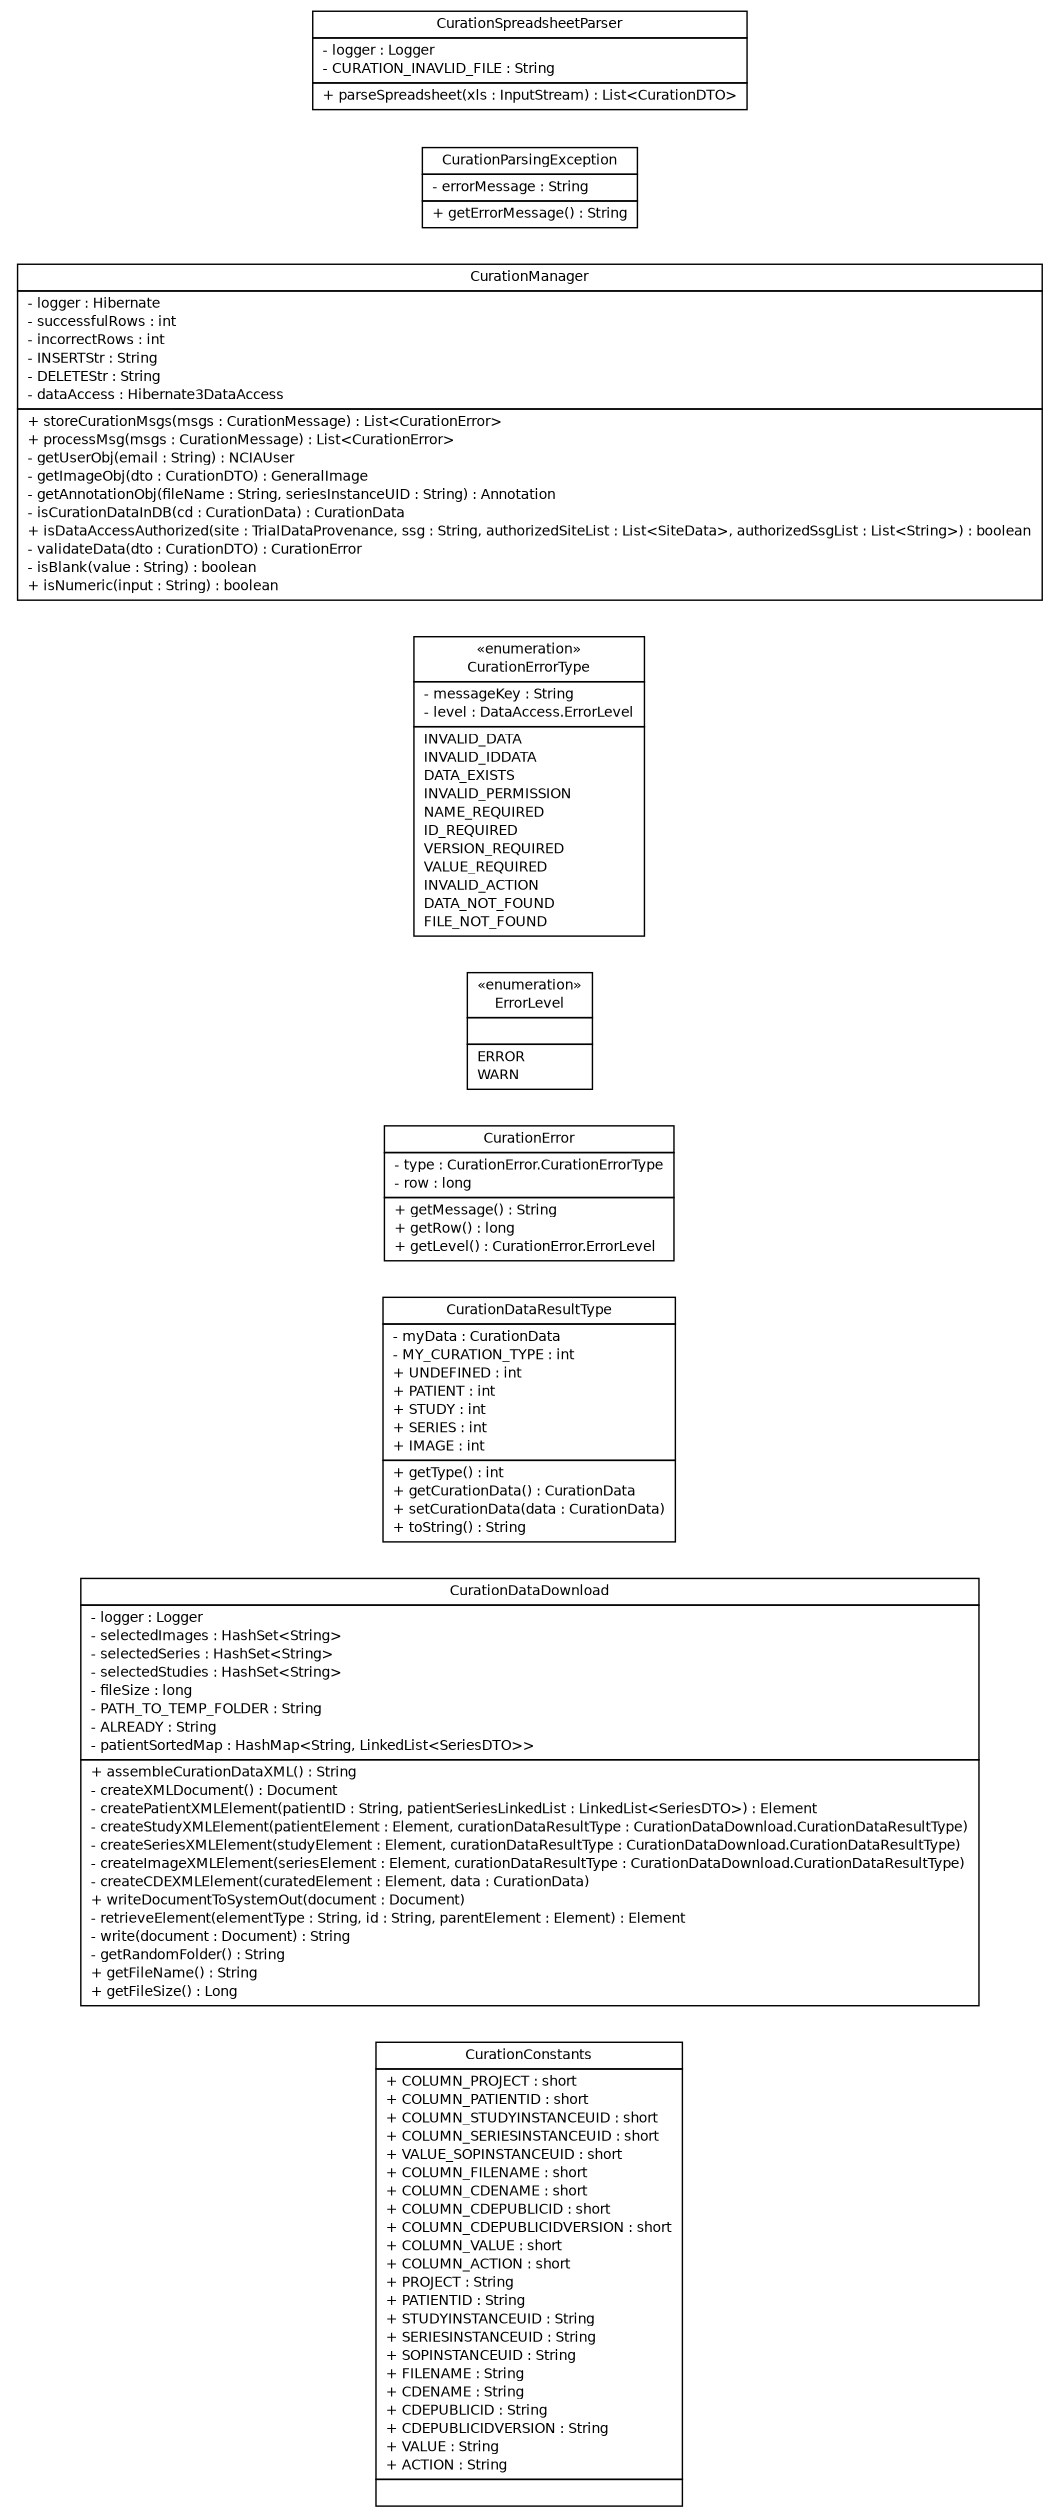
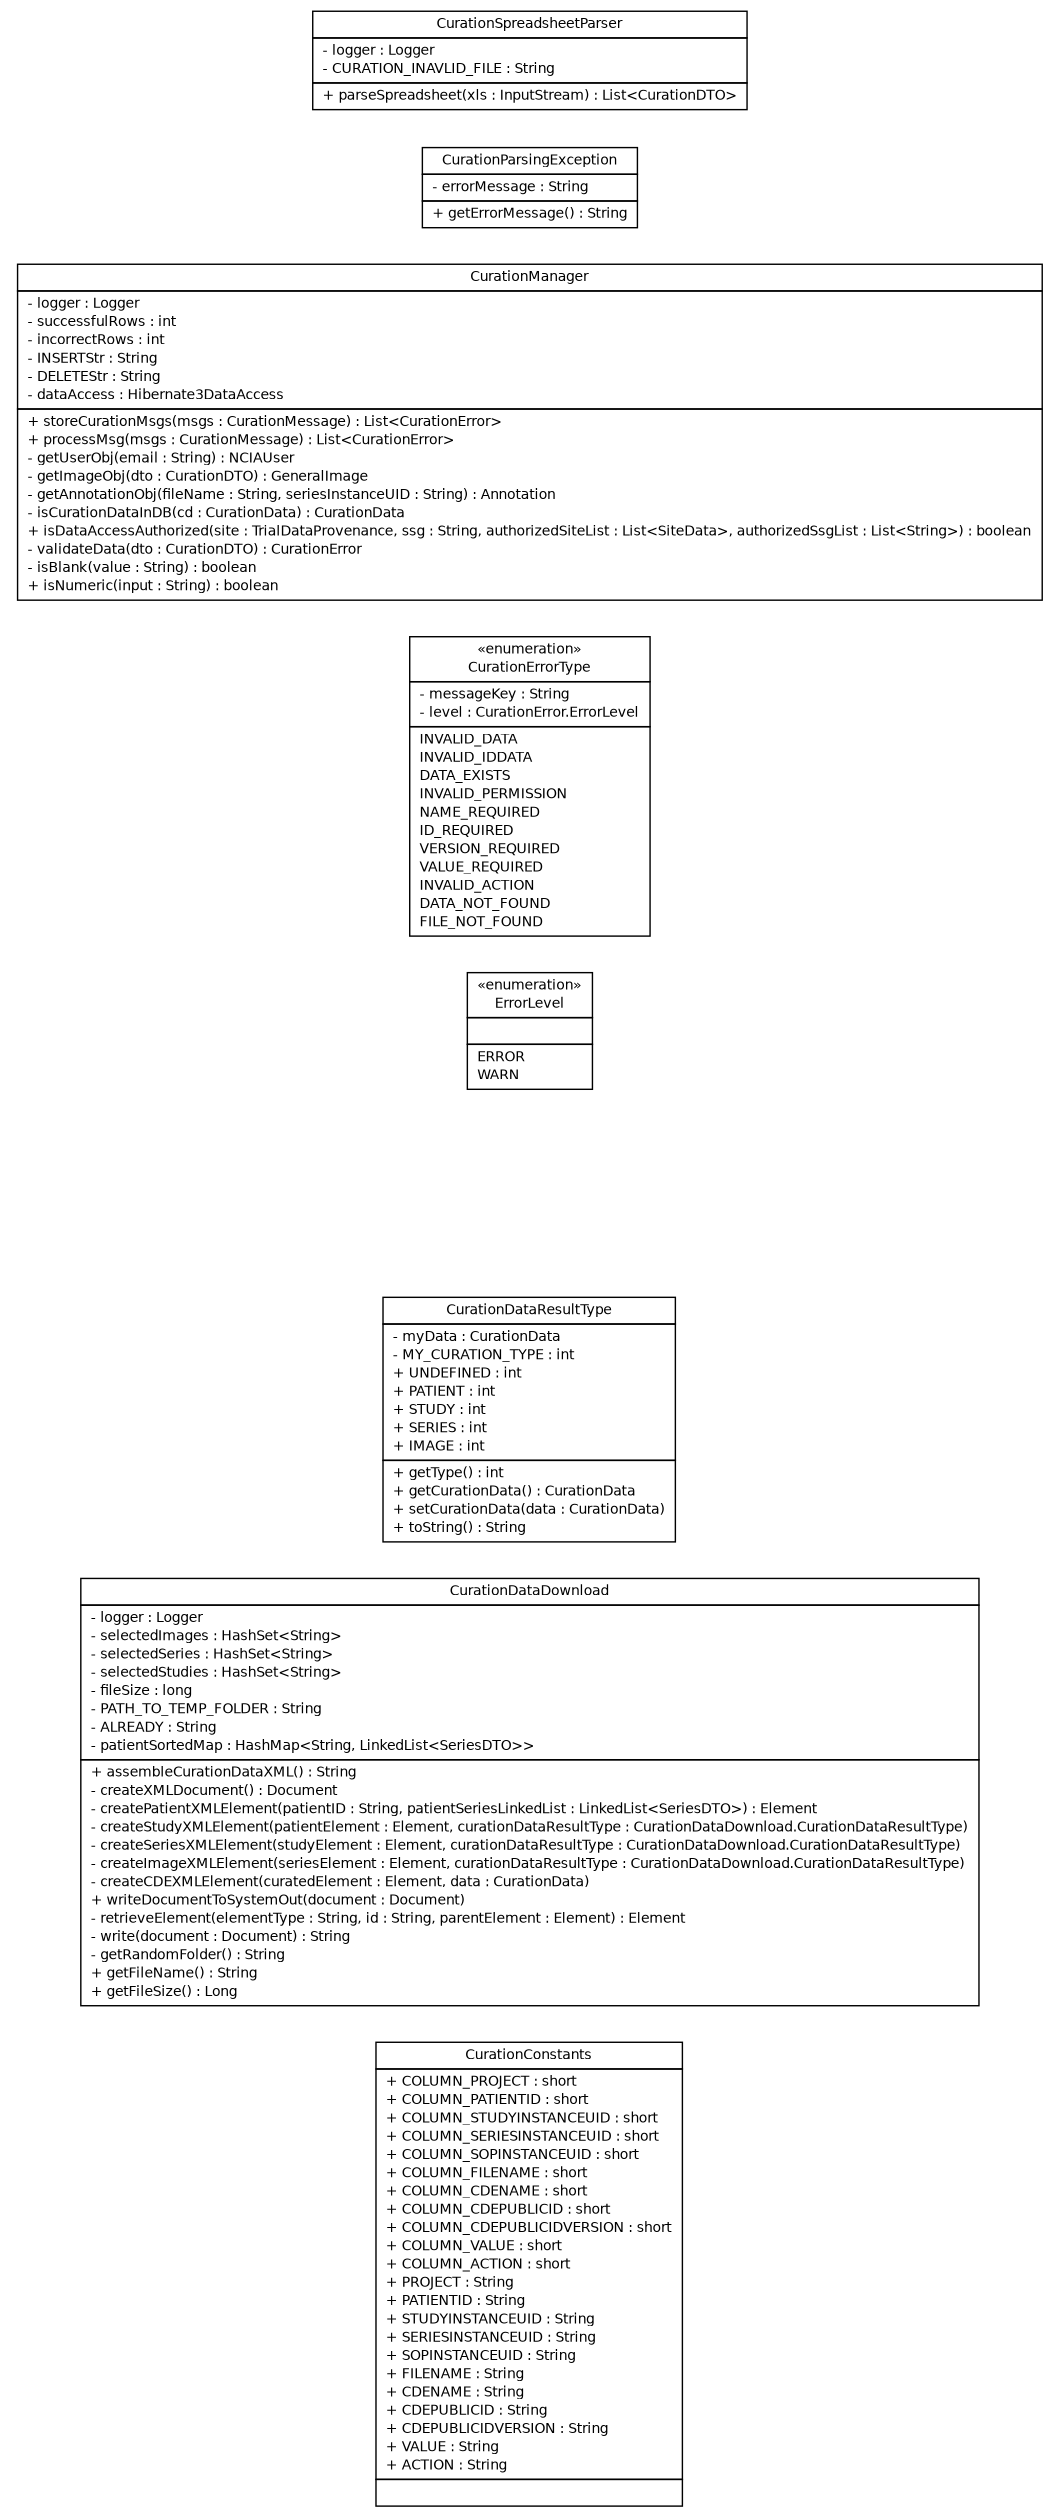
node "CurationManager": text "- logger : Hibernate" -> "- logger : Logger"
node "CurationErrorType": text "- level : DataAccess.ErrorLevel" -> "- level : CurationError.ErrorLevel"
node "CurationError": removed
node "CurationConstants": text "+ VALUE_SOPINSTANCEUID : short" -> "+ COLUMN_SOPINSTANCEUID : short"
